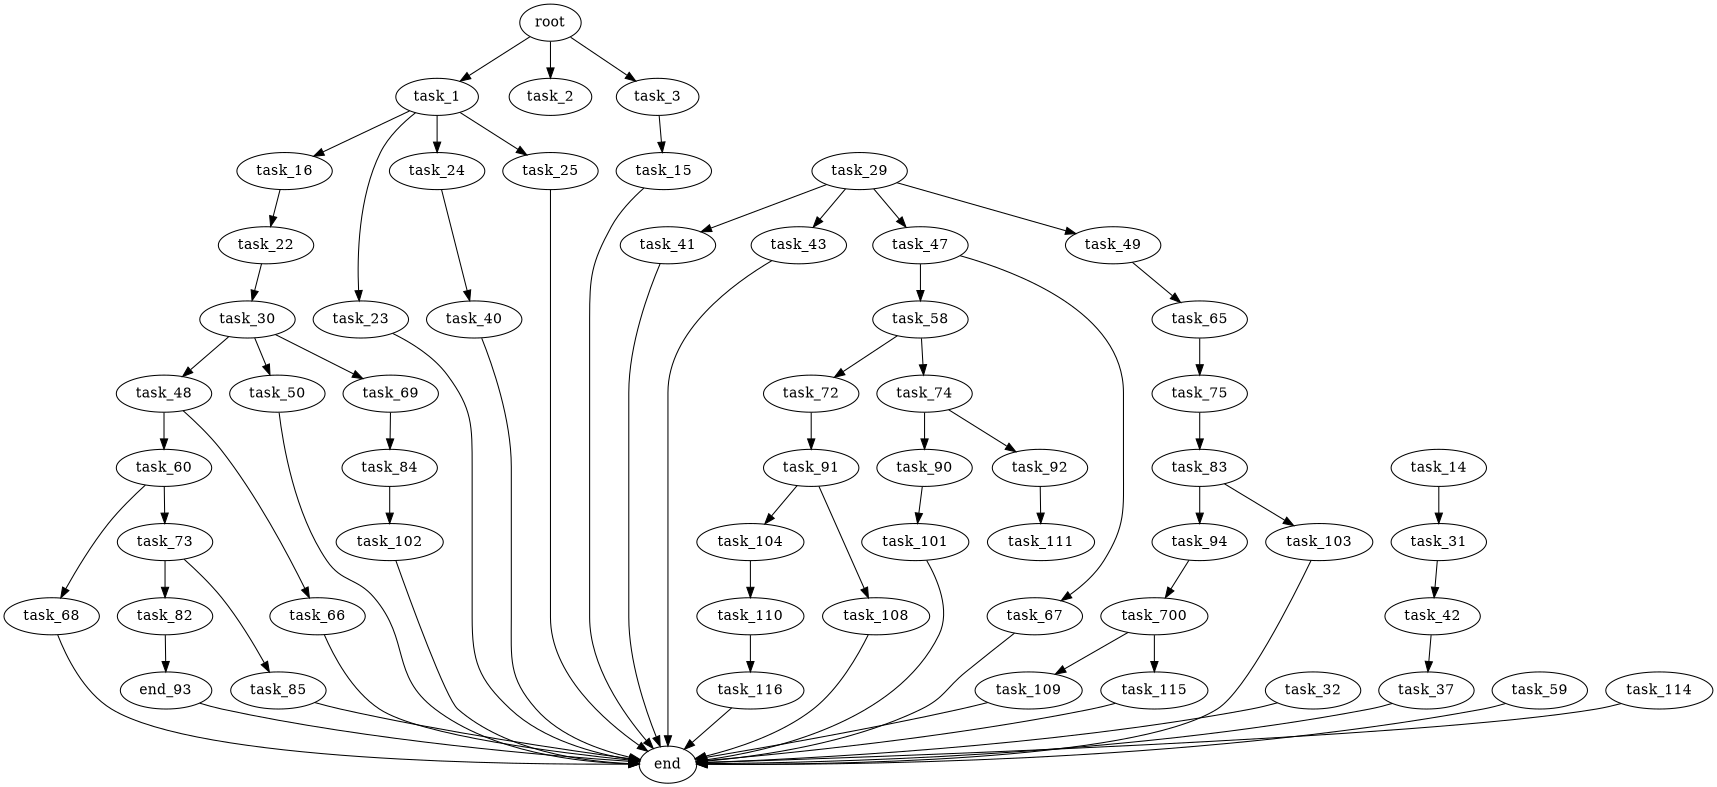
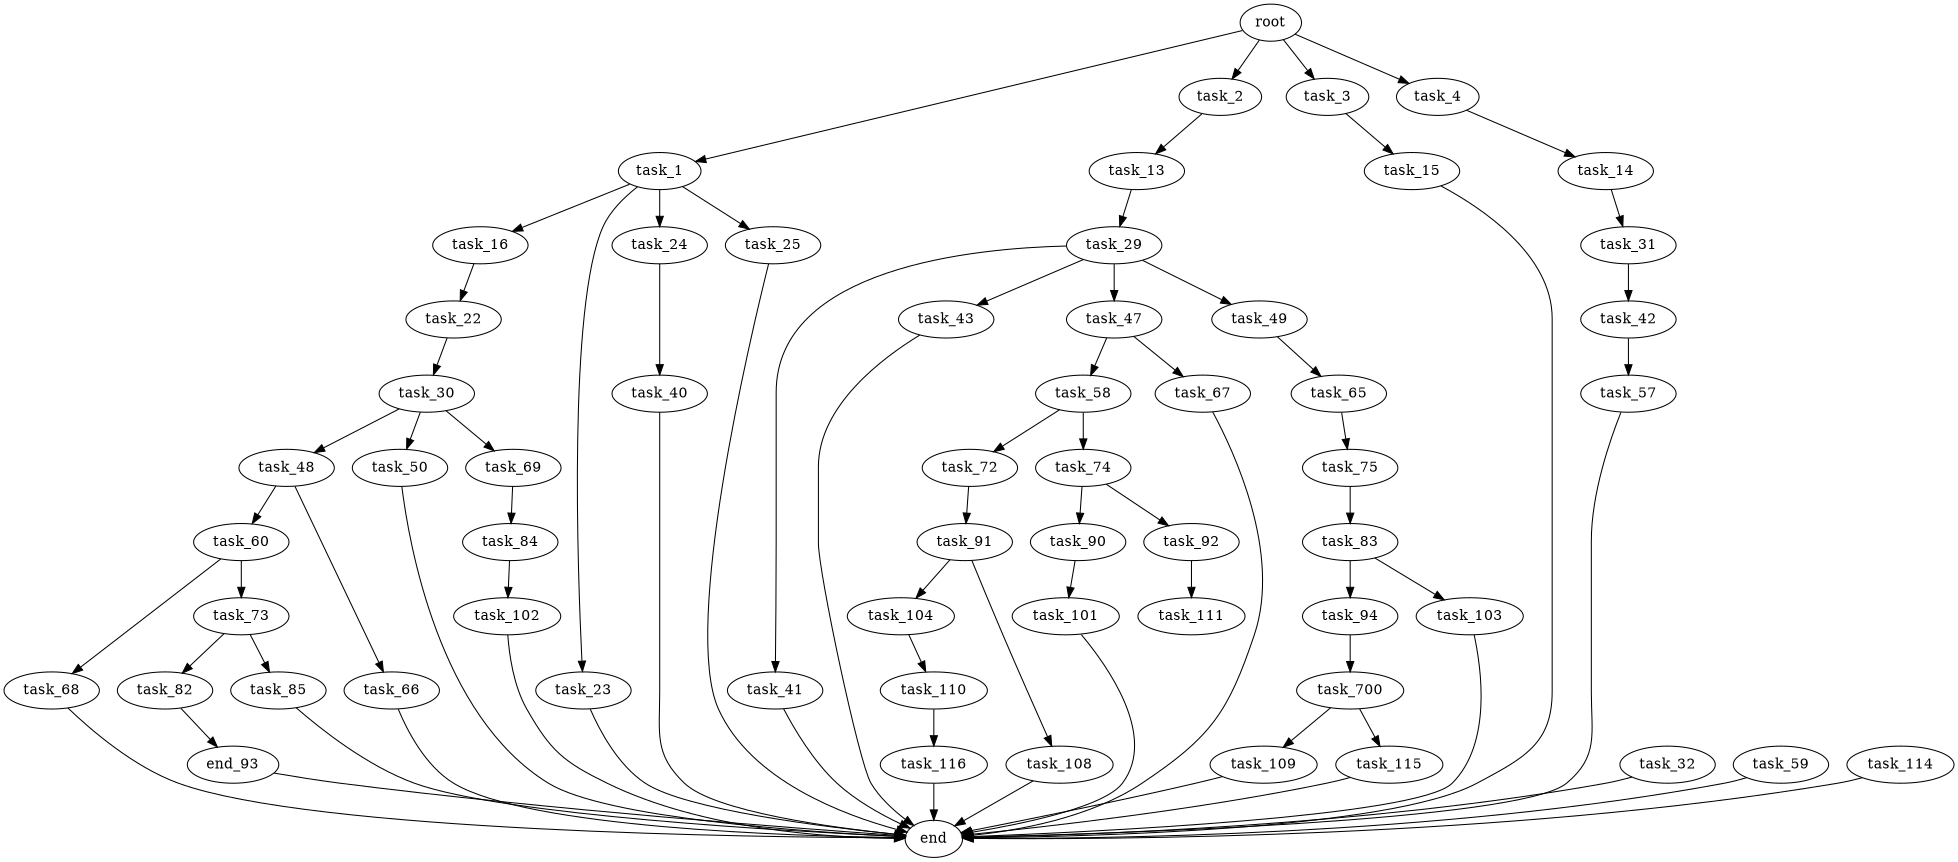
node "task_4": added
node "task_13": added
node "task_37": label "task_37" -> "task_57"
